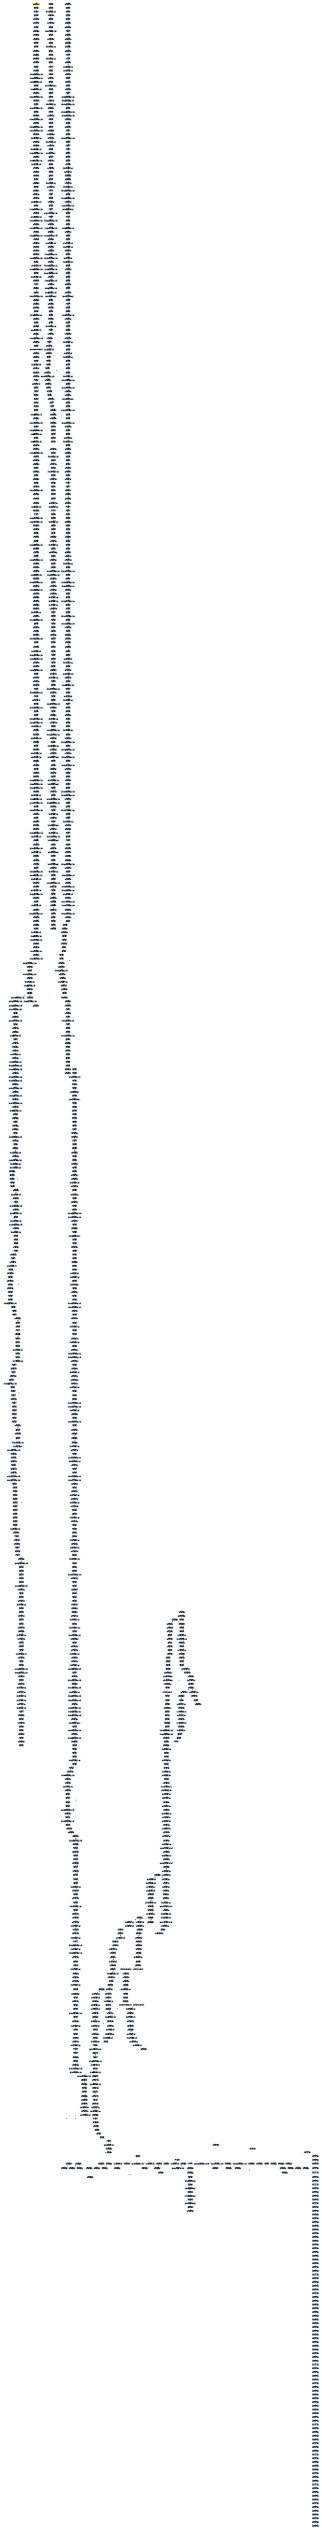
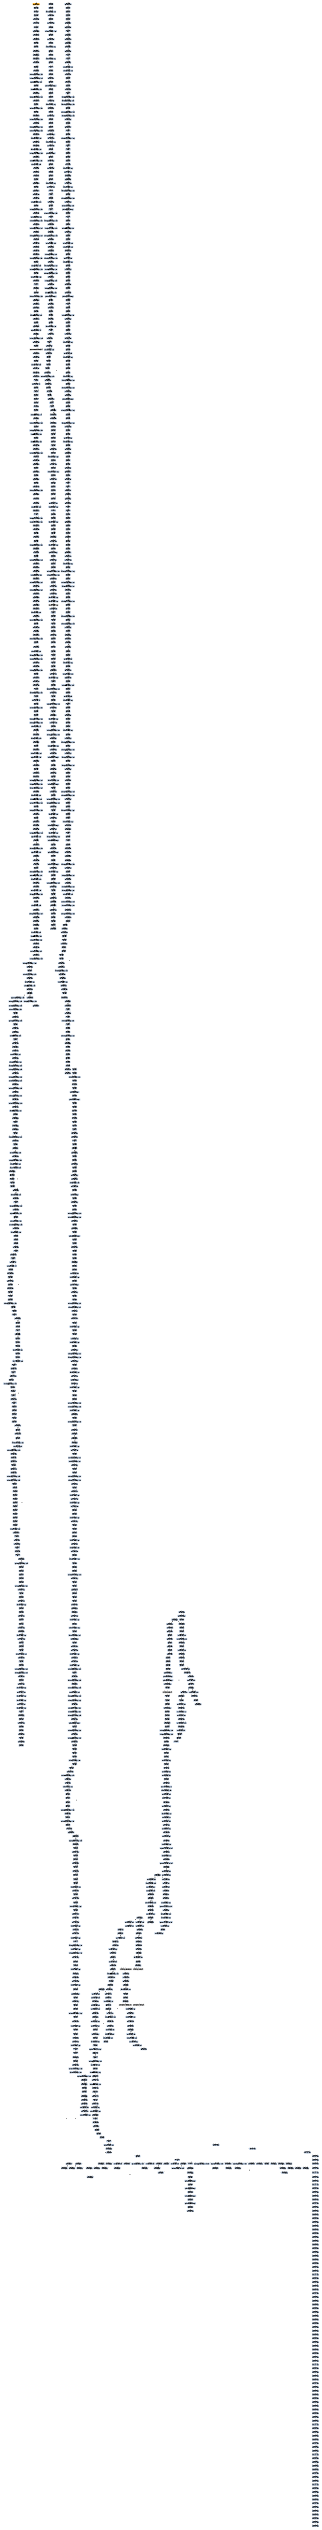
node "0x0043b1bd popl %esi": added
